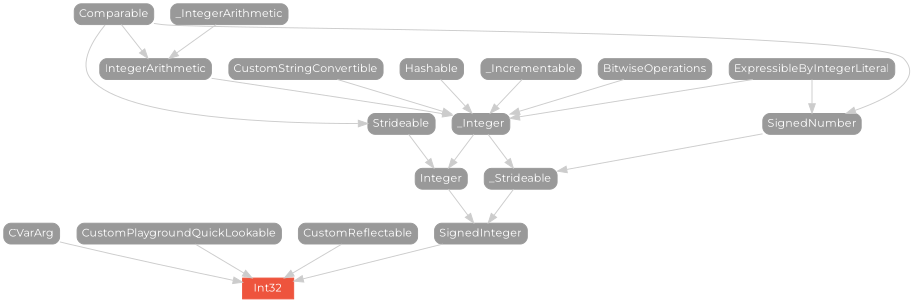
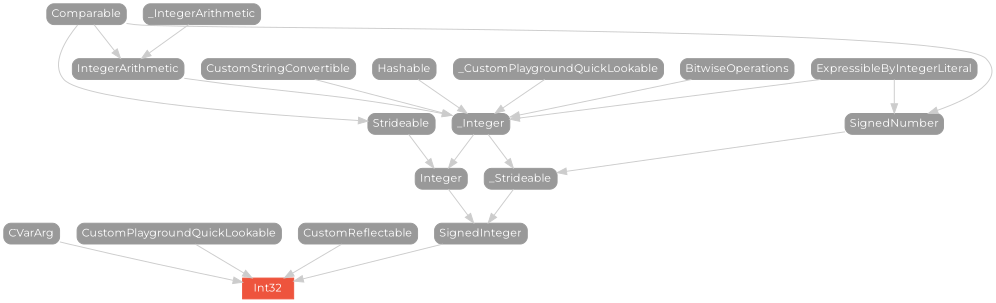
node "_Incrementable": label "_Incrementable" -> "_CustomPlaygroundQuickLookable"
